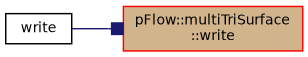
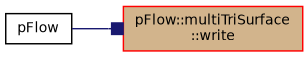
node "write": label "write" -> "pFlow"
